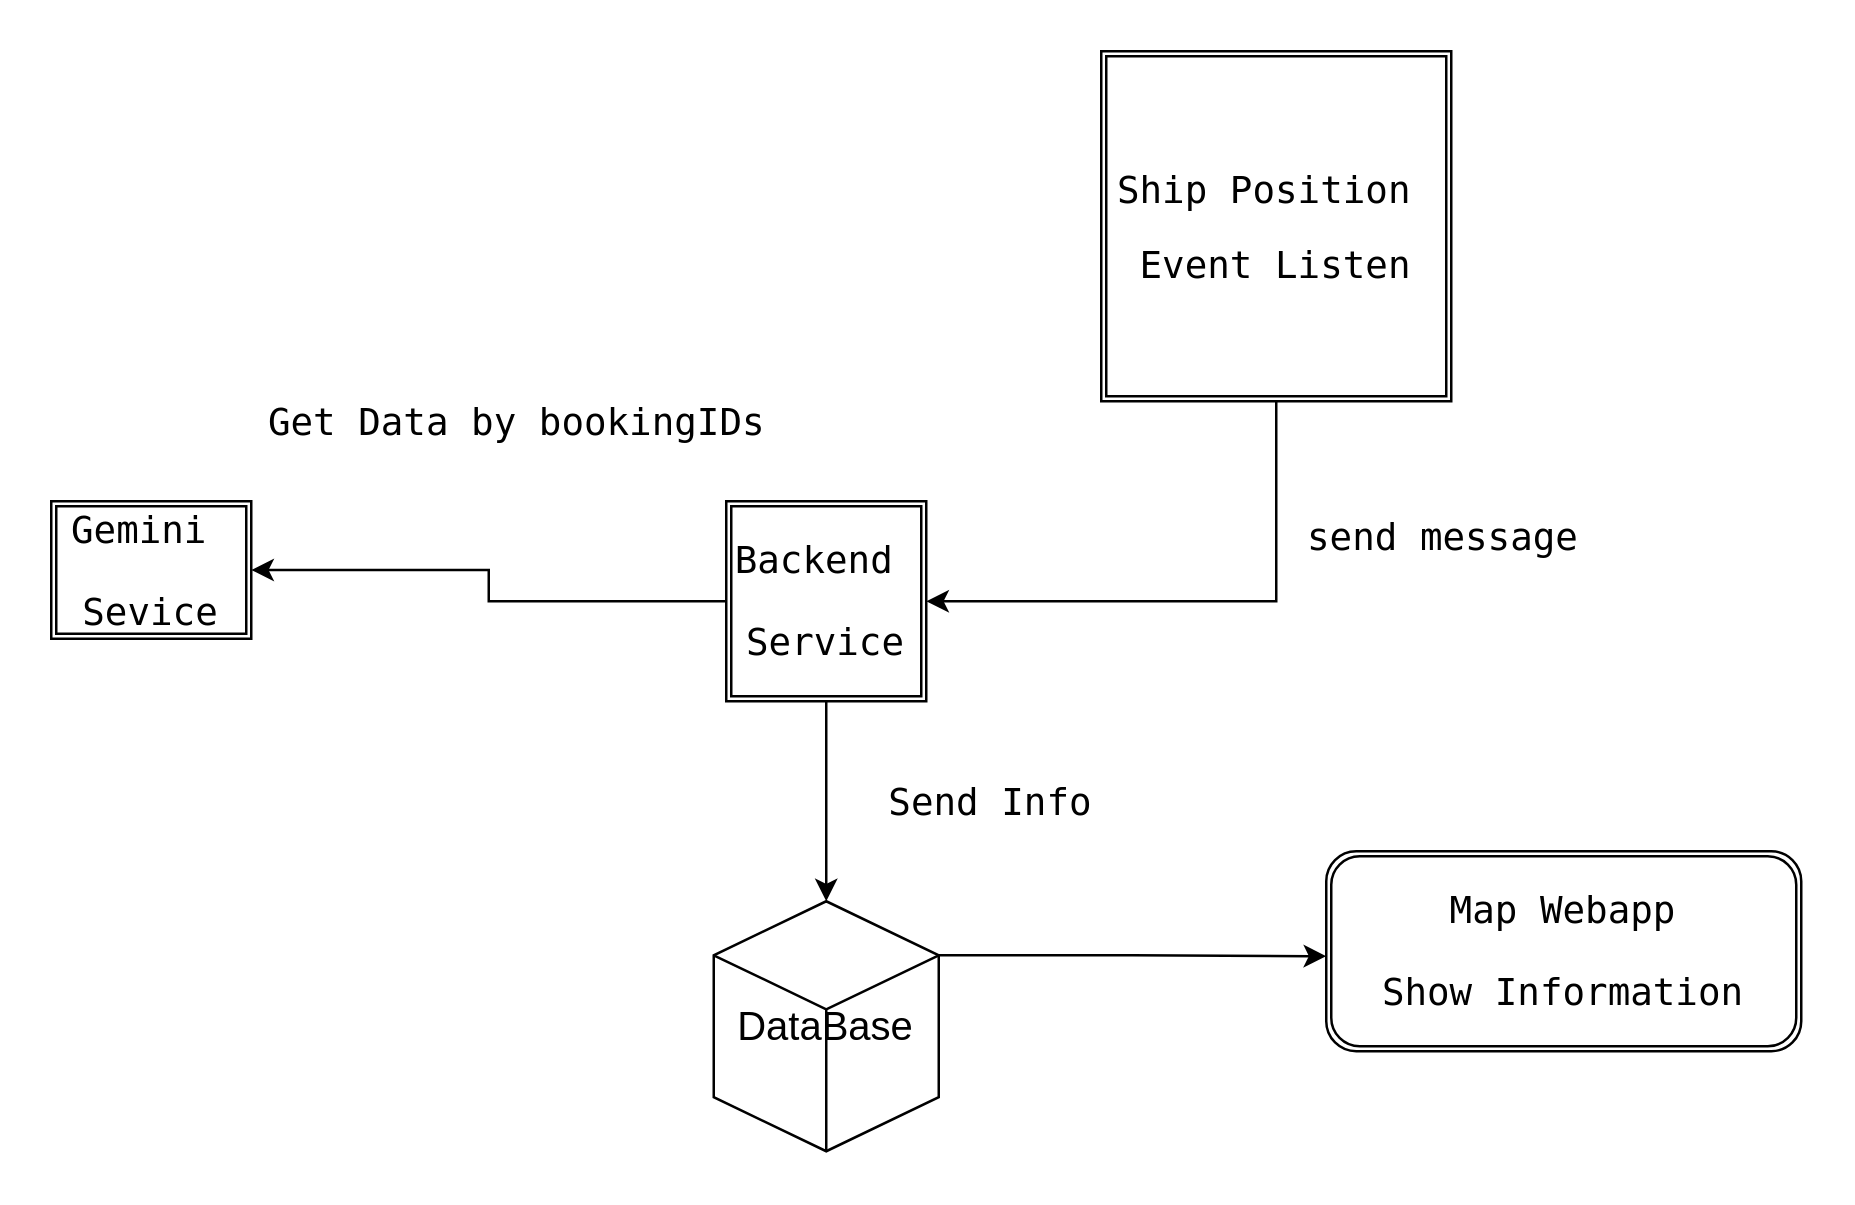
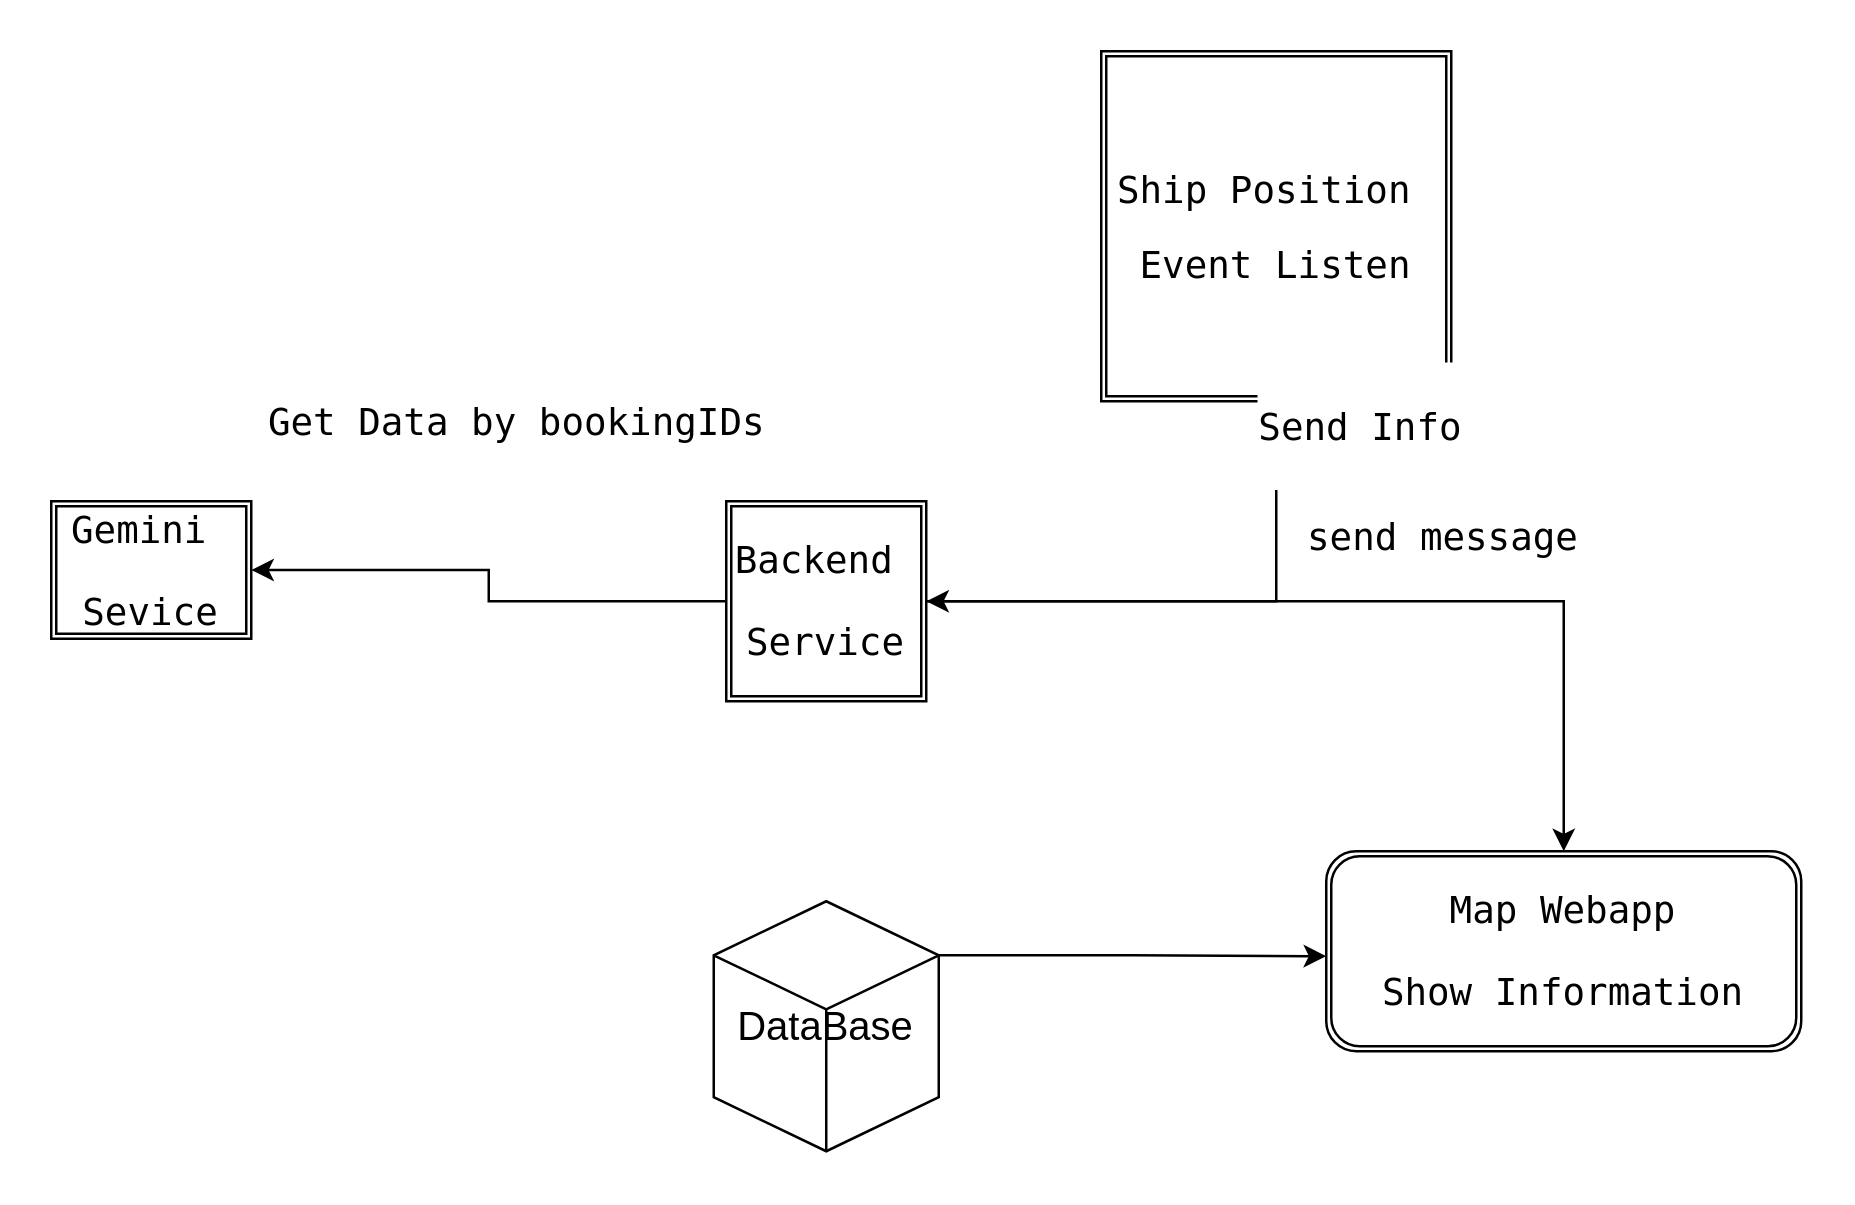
edge "Backend Service" -> "DataBase": now "Backend Service" -> "Map WebappShow Information"
